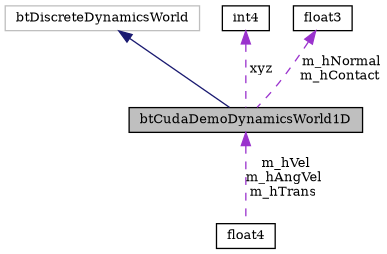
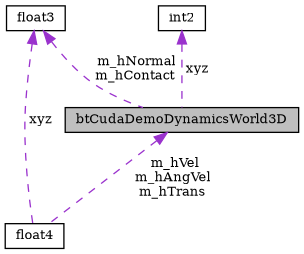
node "btDiscreteDynamicsWorld": removed
node "int4": label "int4" -> "int2"
node "btCudaDemoDynamicsWorld1D": label "btCudaDemoDynamicsWorld1D" -> "btCudaDemoDynamicsWorld3D"
edge "float4" -> "float3": added, label "xyz"
